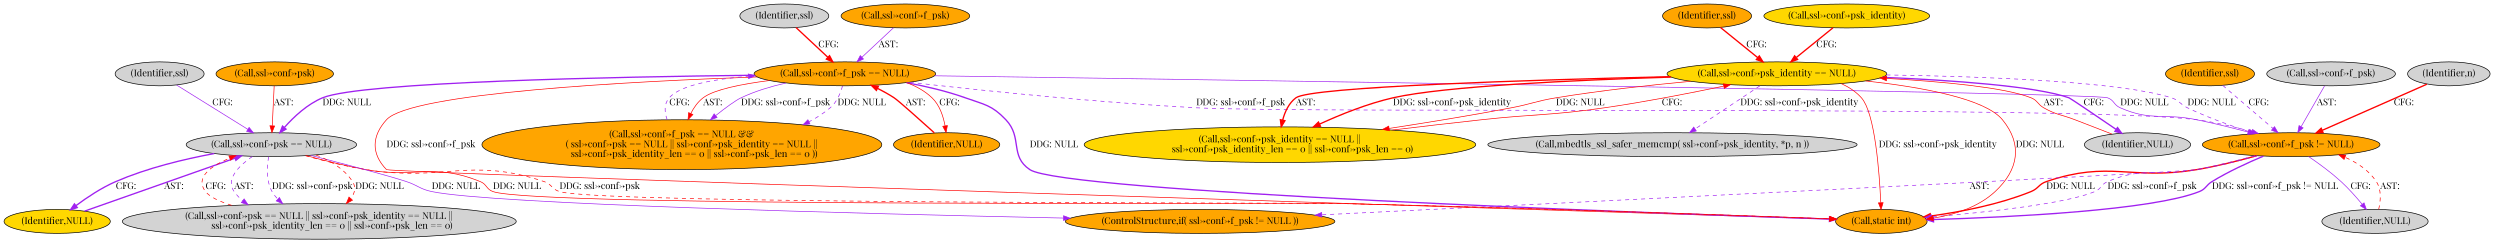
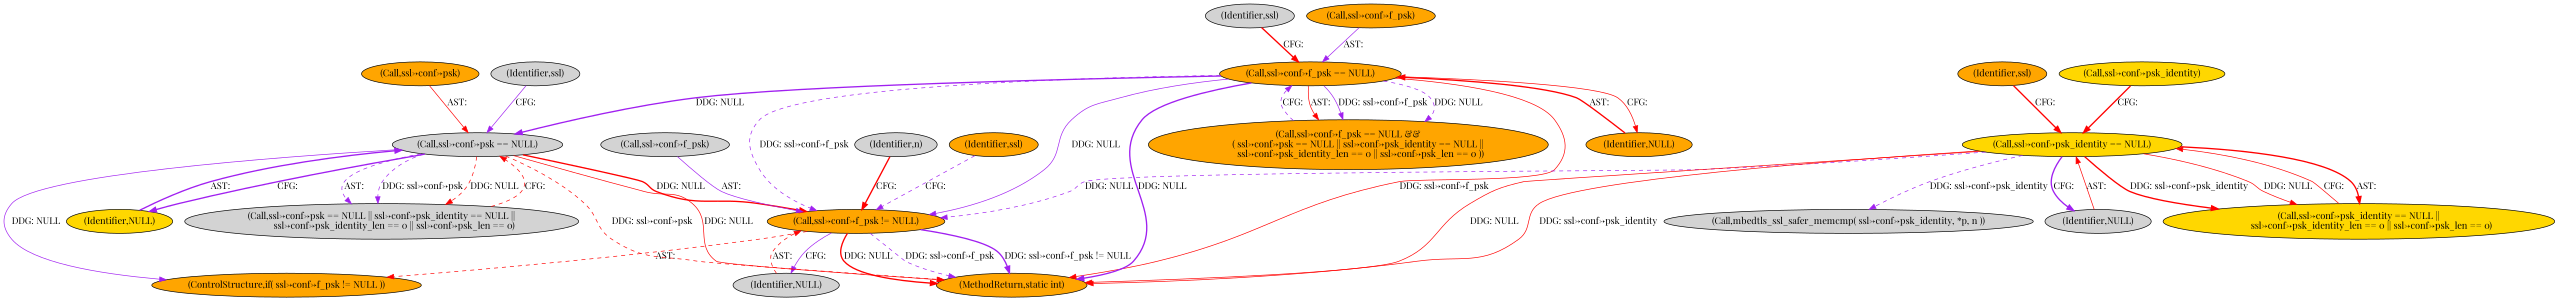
edge "(Call,ssl->conf->psk == NULL)" -> "(Call,ssl->conf->f_psk != NULL)": added, label "DDG: NULL"
edge "(Call,ssl->conf->f_psk != NULL)" -> "(ControlStructure,if( ssl->conf->f_psk != NULL ))": color purple -> red
node "(Call,static int)": label "(Call,static int)" -> "(MethodReturn,static int)"
